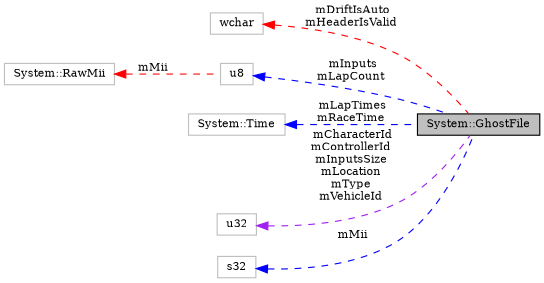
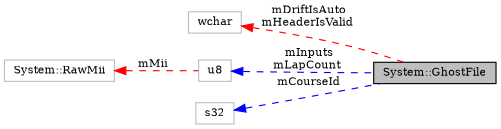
node "System::Time": removed
node "u32": removed
edge "System::GhostFile" -> "s32": label " mMii" -> " mCourseId"
